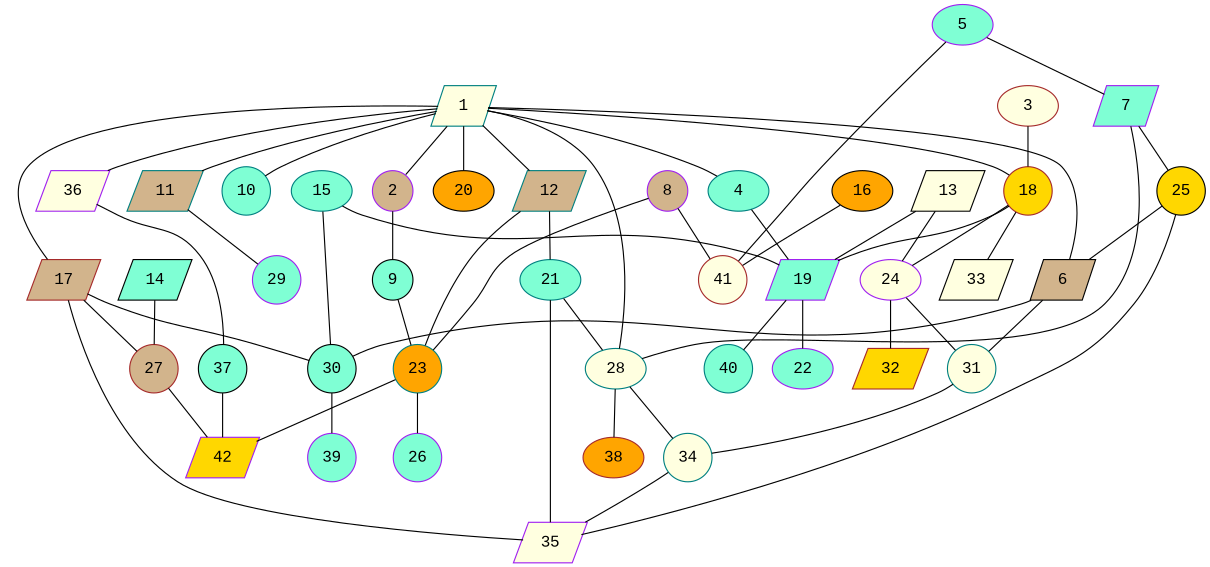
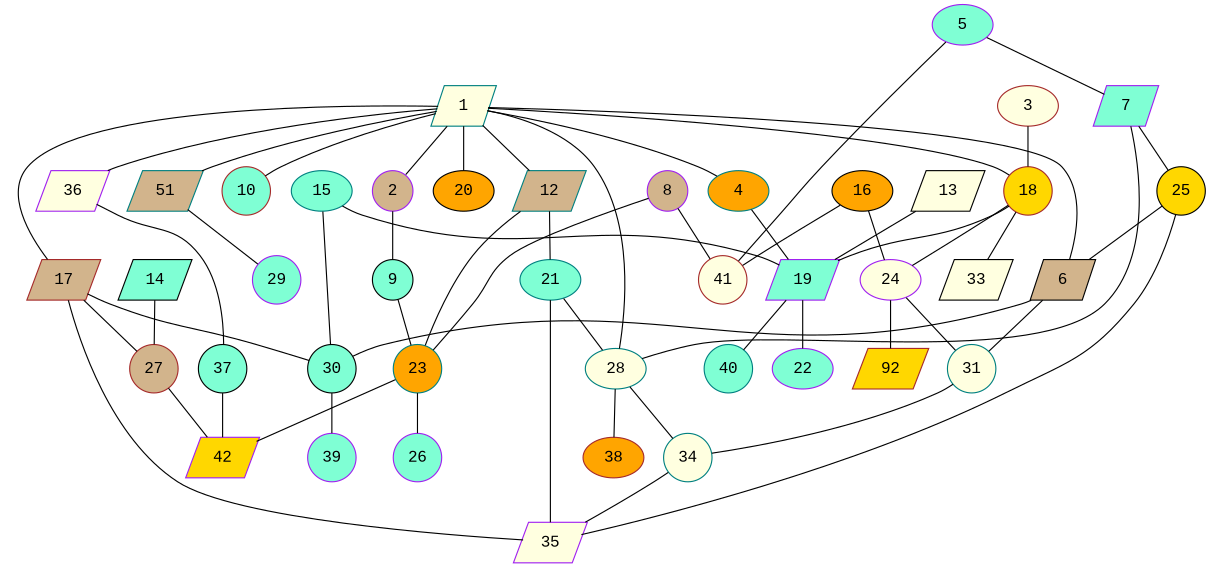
node "11": label "11" -> "51"
node "10": color teal -> brown
node "4": fillcolor aquamarine -> orange
edge "13" -- "24": now "16" -- "24"
node "32": label "32" -> "92"
